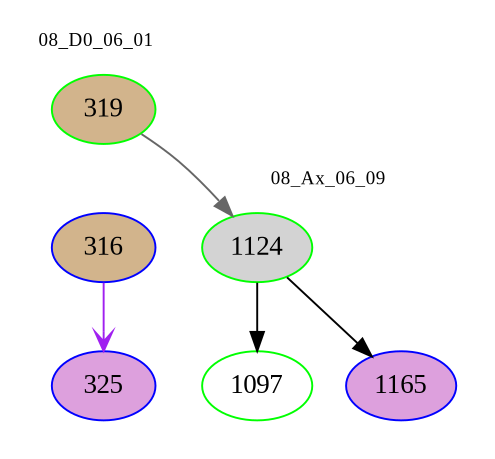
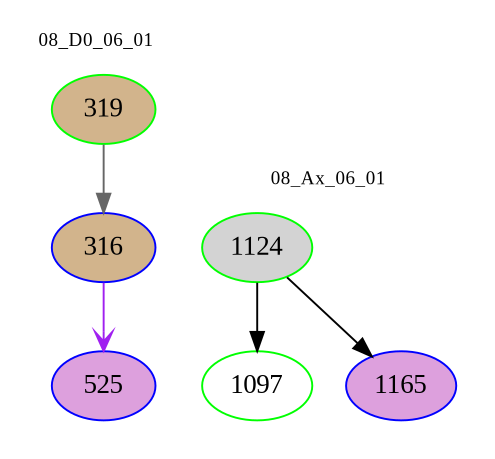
cluster "08_Ax_06_09": label "08_Ax_06_09" -> "08_Ax_06_01"
edge "319" -> "1124": now "319" -> "316"
node "325": label "325" -> "525"
